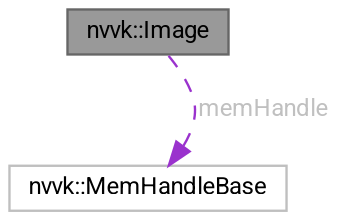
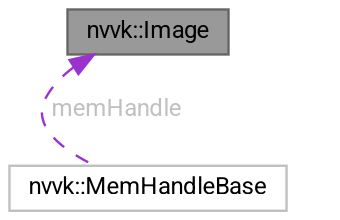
edge "nvvk::Image" -> "nvvk::MemHandleBase": reversed
